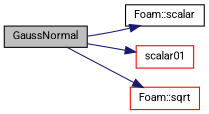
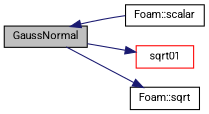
edge "GaussNormal" -> "Foam::scalar": reversed
node "scalar01": label "scalar01" -> "sqrt01"
node "Foam::sqrt": color red -> black
